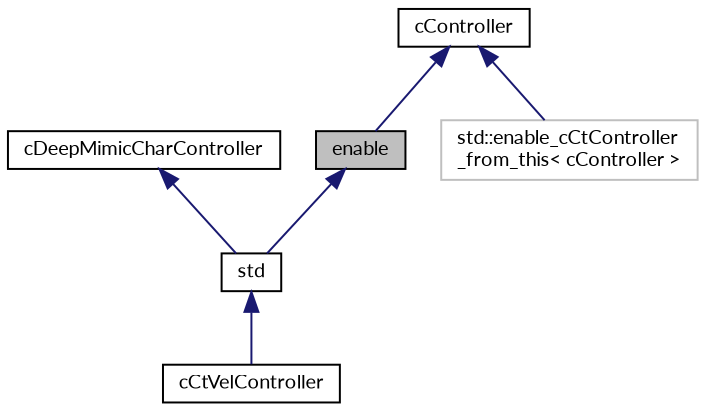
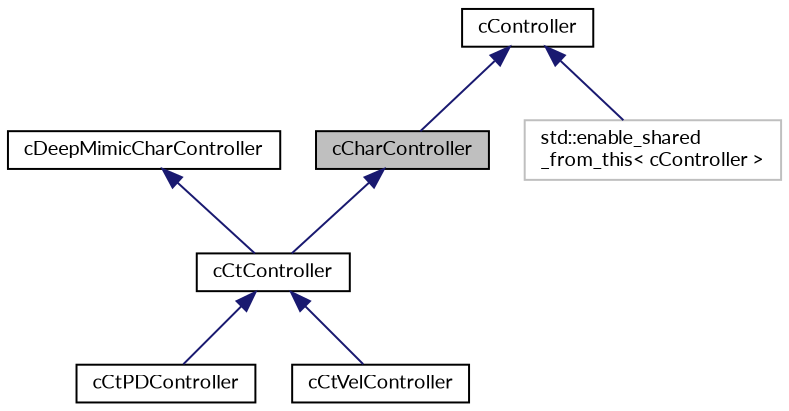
node "enable": label "enable" -> "cCharController"
node "std::enable_cCtController _from_this< cController >": label "std::enable_cCtController _from_this< cController >" -> "std::enable_shared _from_this< cController >"
node "std": label "std" -> "cCtController"
node "cCtPDController": added
